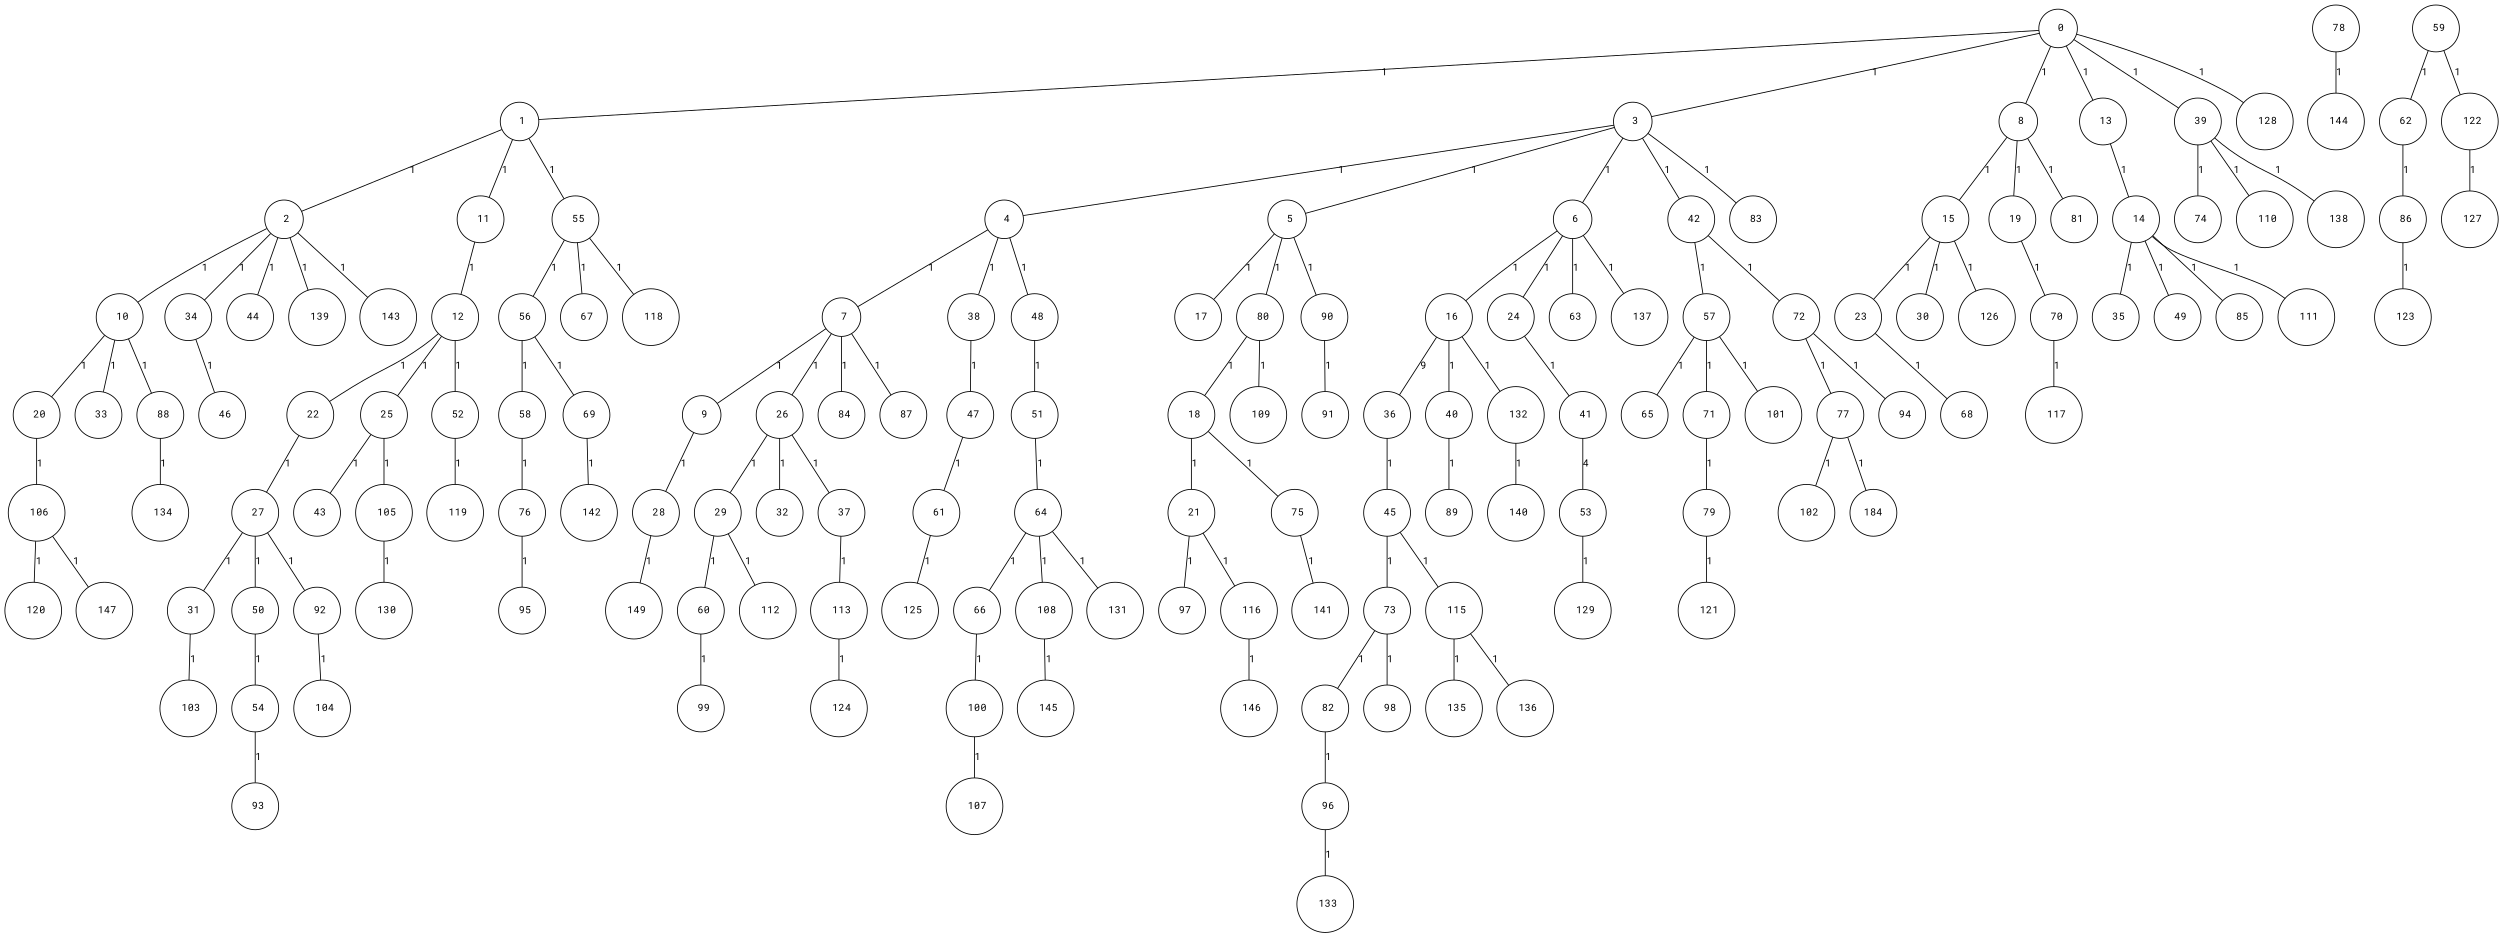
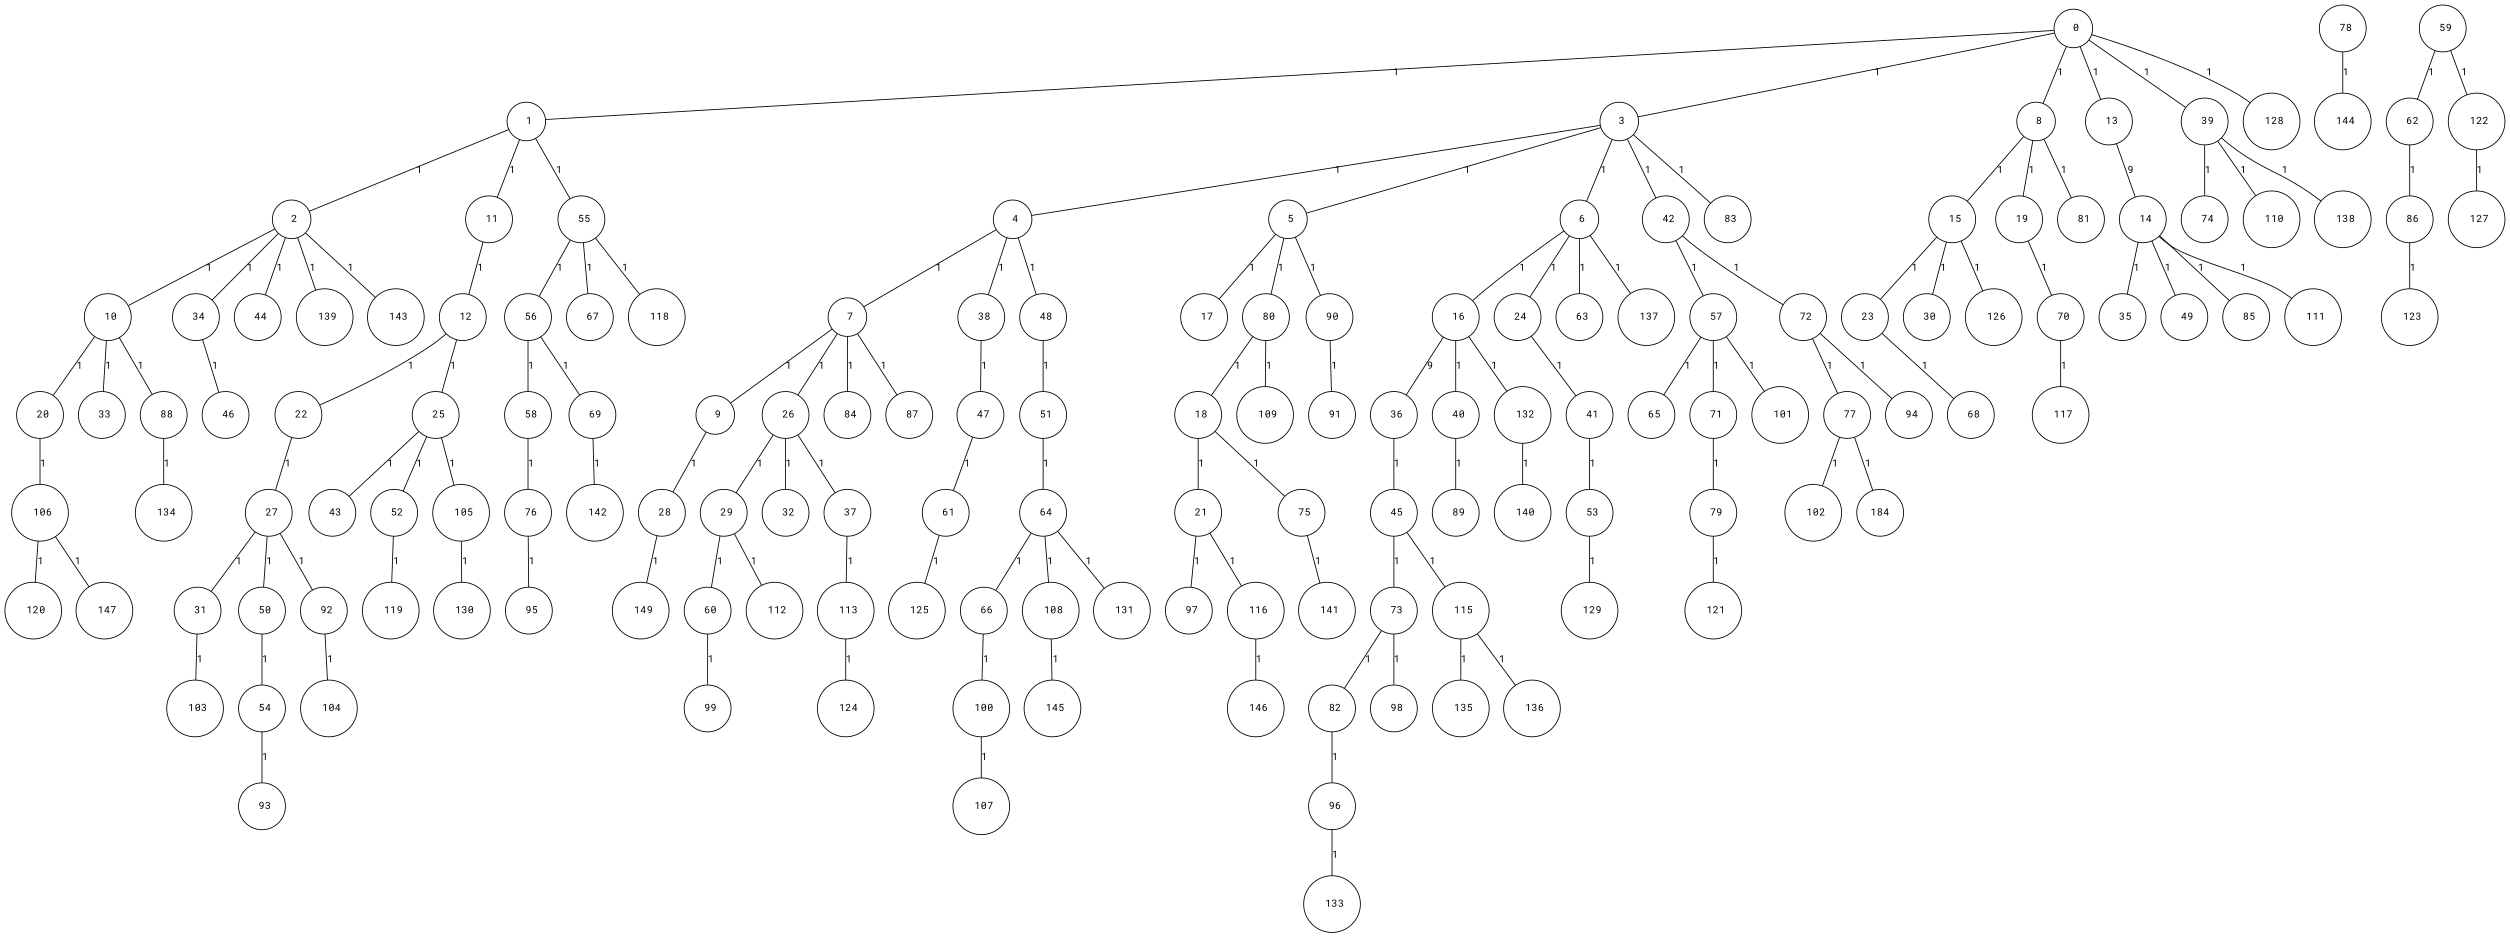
edge "13" -- "14": label "1" -> "9"
edge "12" -- "52": now "25" -- "52"
edge "41" -- "53": label "4" -> "1"
